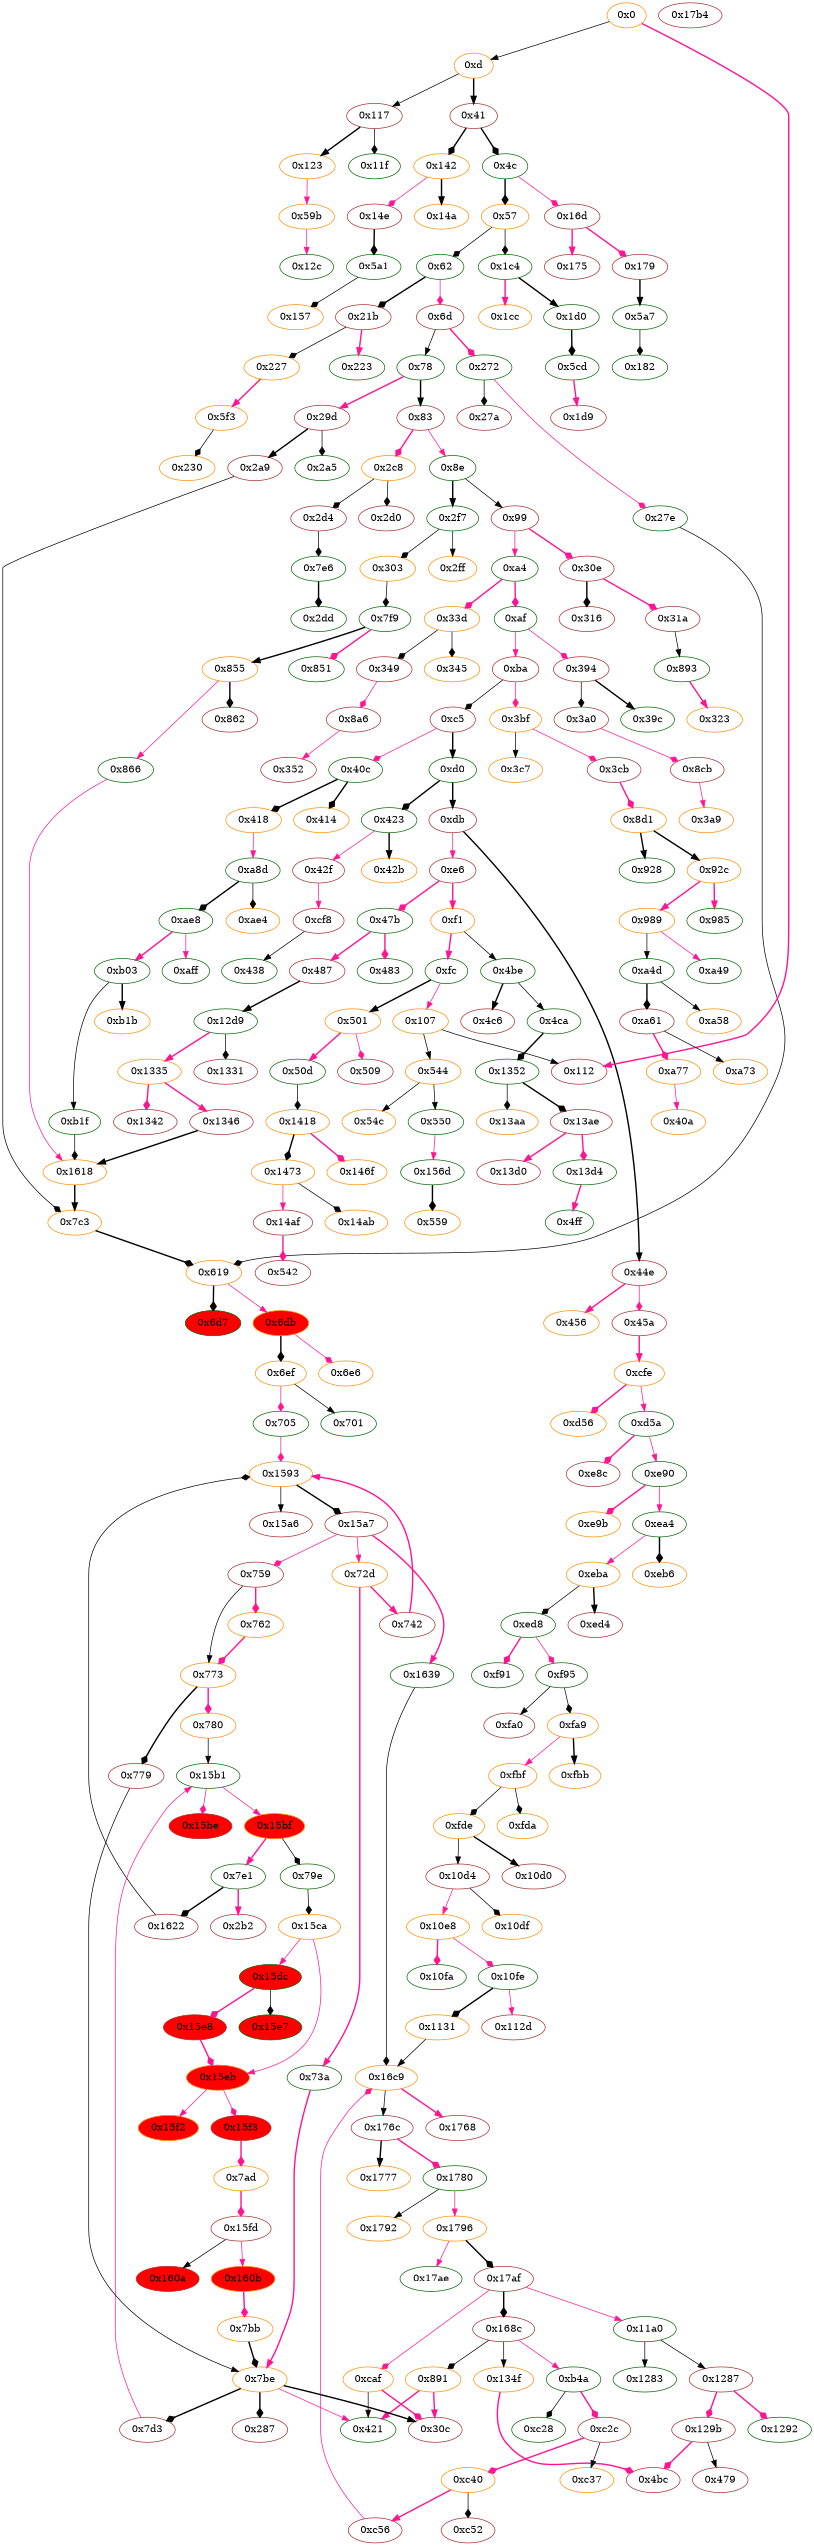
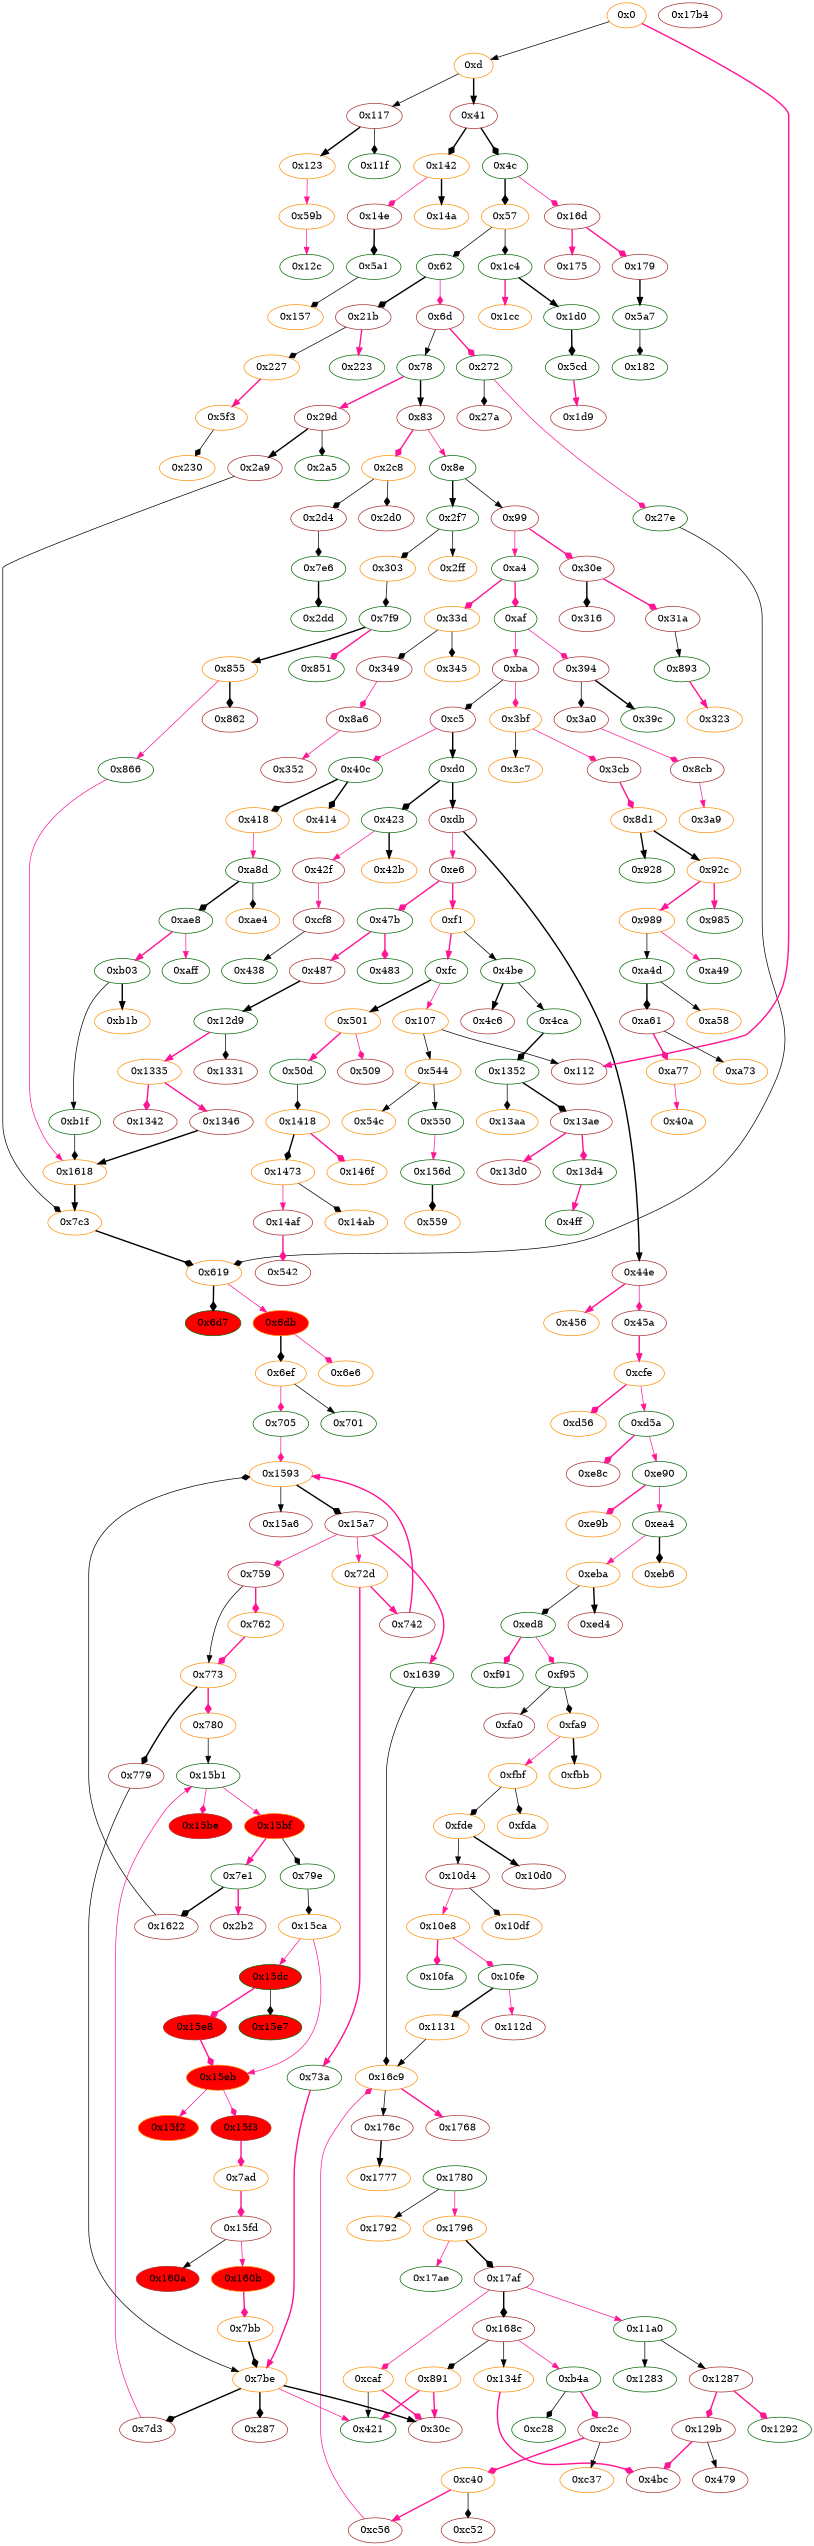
edge "0x176c" -> "0x1780": removed
